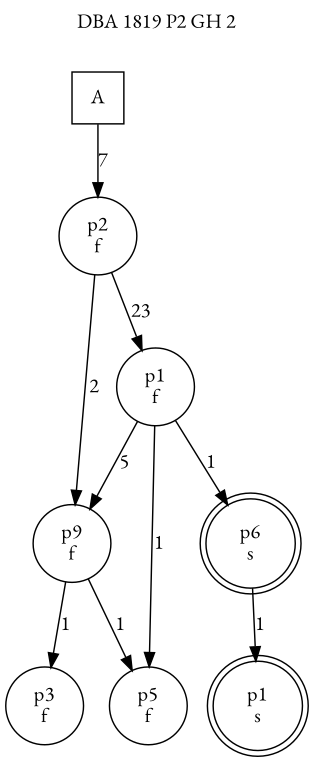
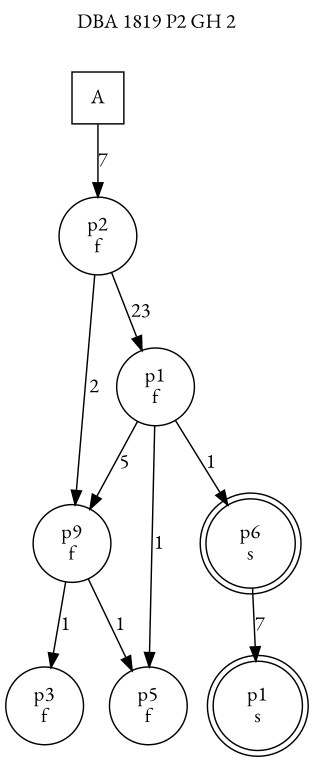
edge "p6 s" -> "p1 s": label "1" -> "7"
